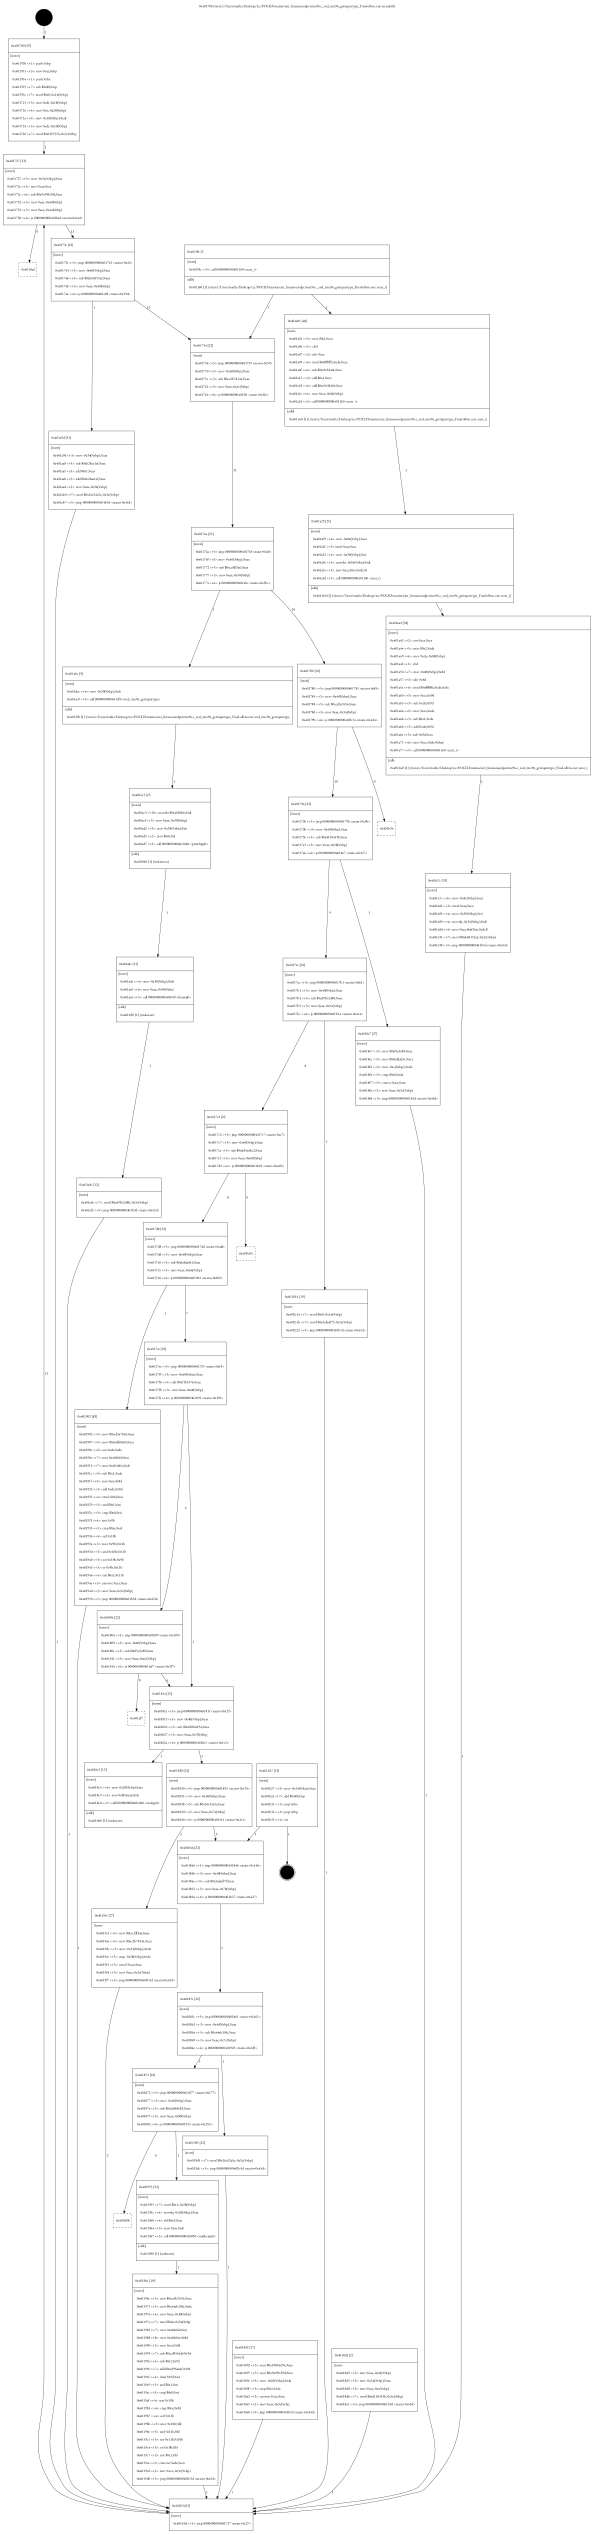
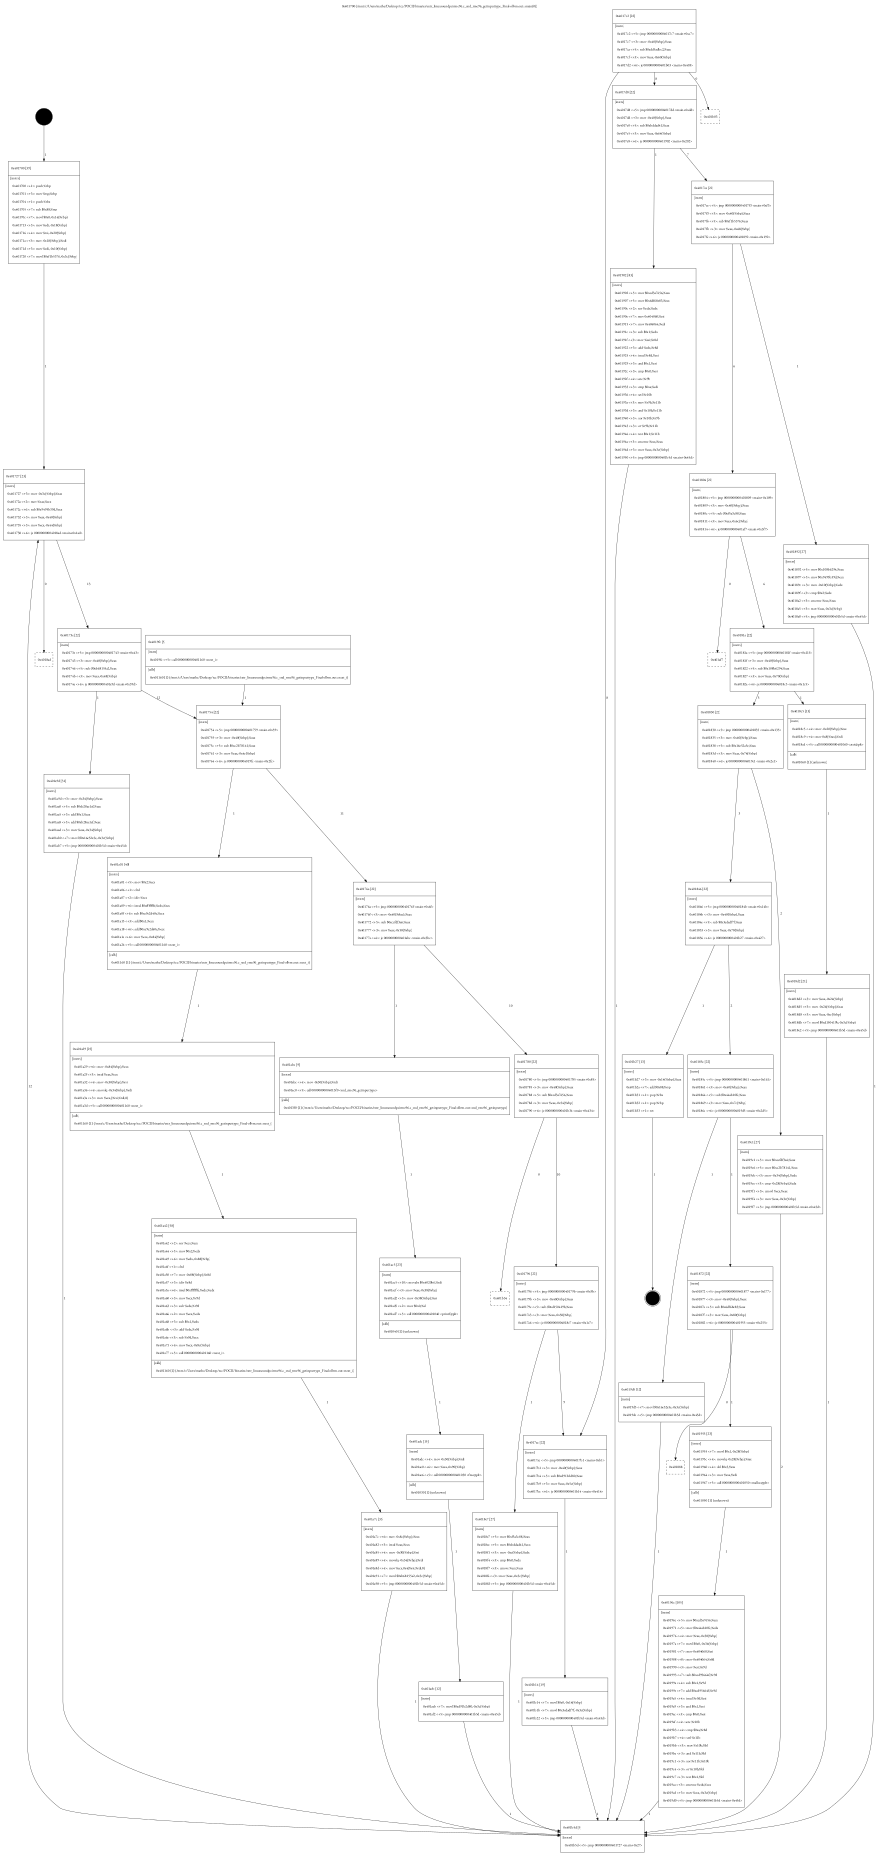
edge "0x4019fc [5]" -> "0x401a01 [40]": now "0x401754 [22]" -> "0x401a01 [40]"
edge "0x4018c5 [13]" -> "0x4018d2 [21]": added, label "1"
edge "0x4017ac [22]" -> "0x4017c2 [22]": reversed
edge "0x4017ee [22]" -> "0x40181a [22]": now "0x4017ee [22]" -> "0x401892 [27]"
edge "0x401b27 [13]" -> "0x401846 [22]": reversed
